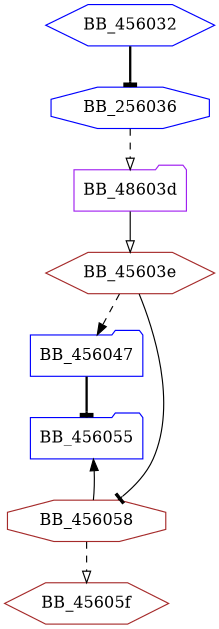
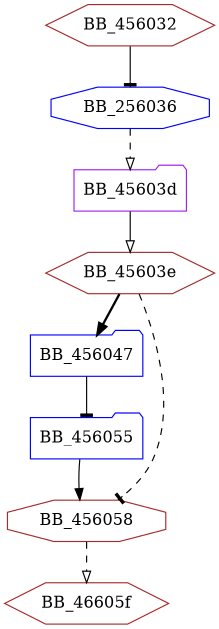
node "BB_456032": color blue -> brown
edge "BB_456032" -> "BB_256036": style bold -> solid
node "BB_48603d": label "BB_48603d" -> "BB_45603d"
edge "BB_45603e" -> "BB_456047": style dashed -> bold
edge "BB_456047" -> "BB_456055": style bold -> solid
edge "BB_45603e" -> "BB_456058": style solid -> dashed
edge "BB_456058" -> "BB_456055": reversed
node "BB_45605f": label "BB_45605f" -> "BB_46605f"
